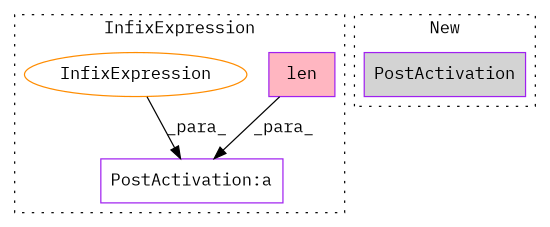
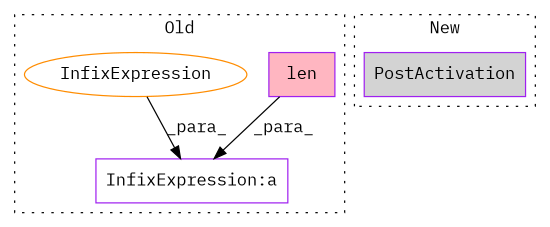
cluster "InfixExpression": label "InfixExpression" -> "Old"
node "PostActivation:a": label "PostActivation:a" -> "InfixExpression:a"
